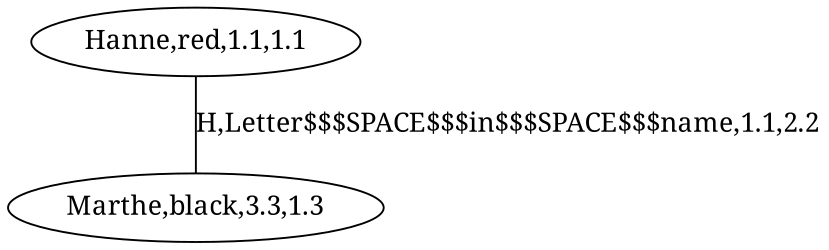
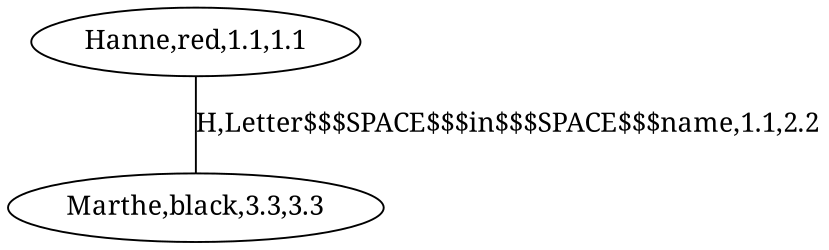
node "Marthe,black,3.3,1.3": label "Marthe,black,3.3,1.3" -> "Marthe,black,3.3,3.3"
